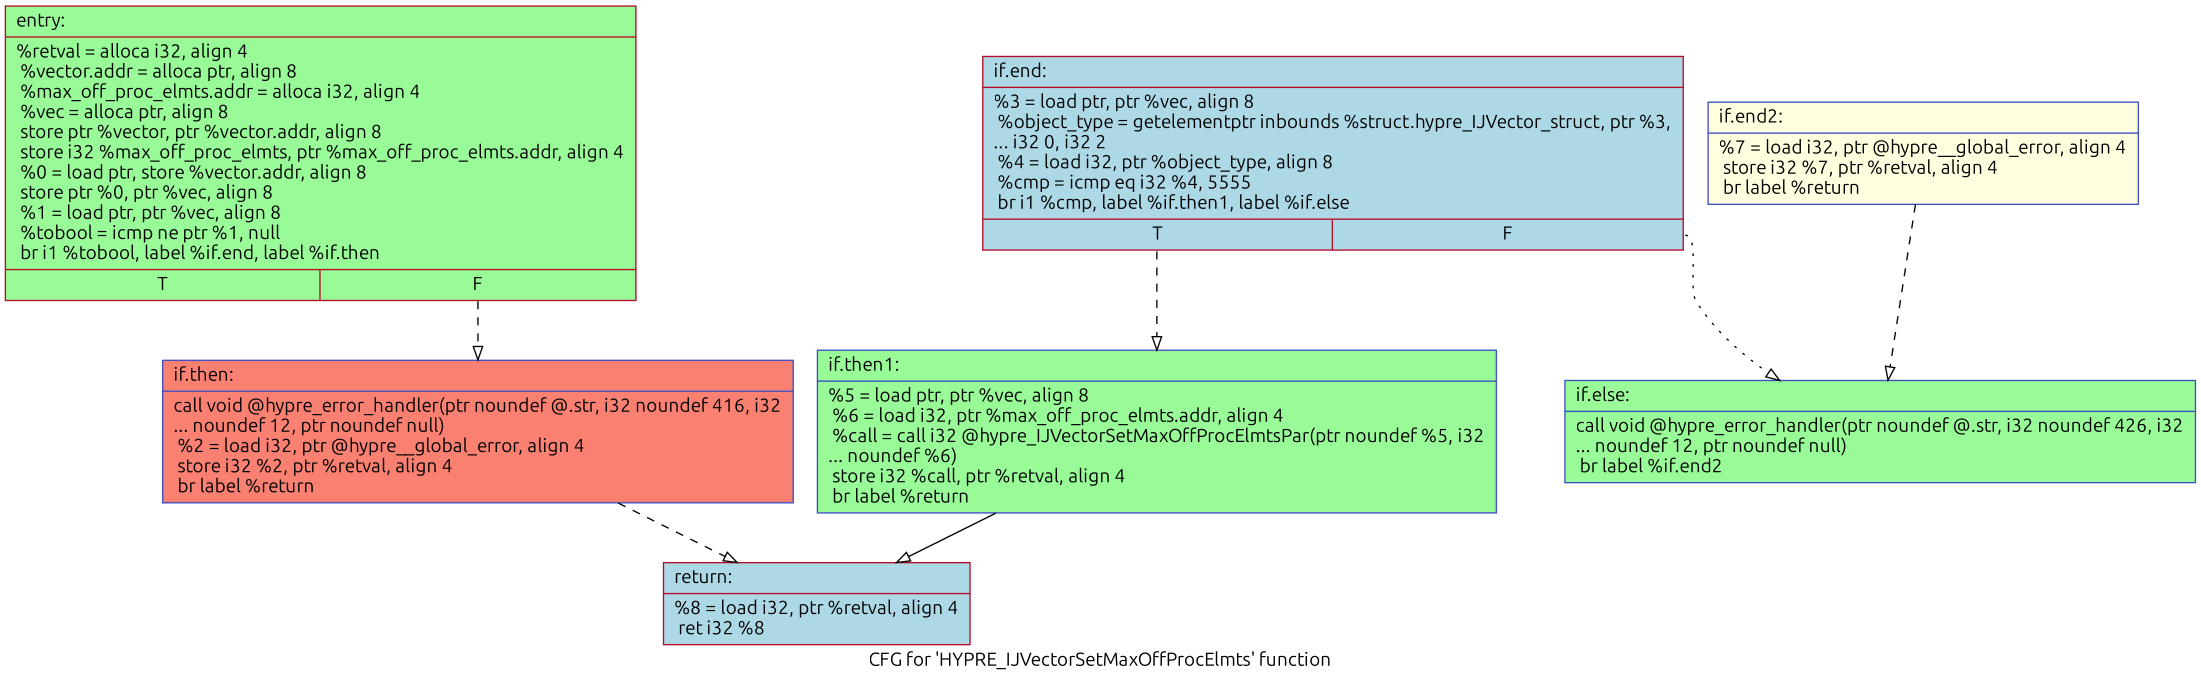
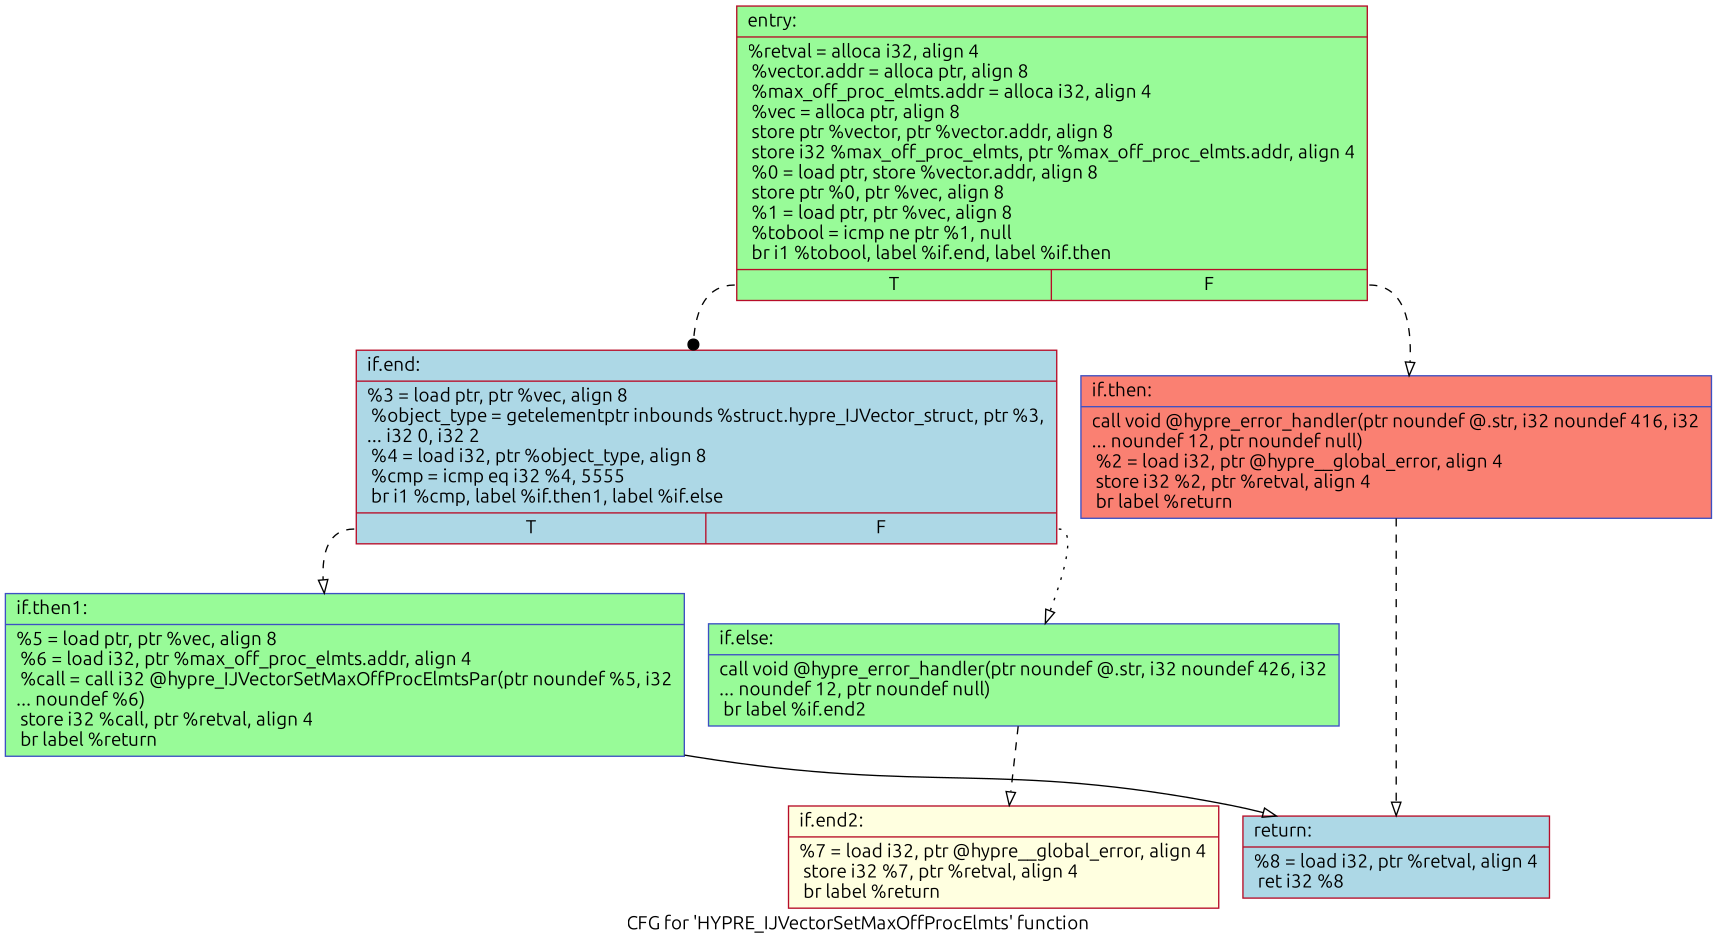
node "if.end2:": color #3d50c3ff -> #b70d28ff
edge "if.end2:" -> "if.else:": reversed
edge "entry:" -> "if.end:": added
